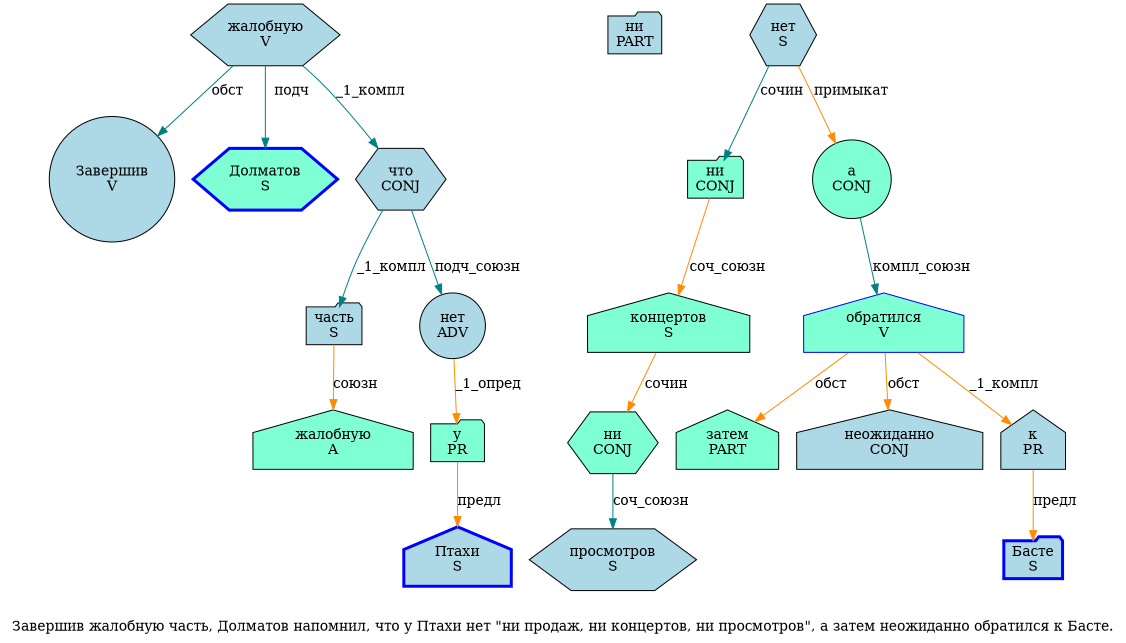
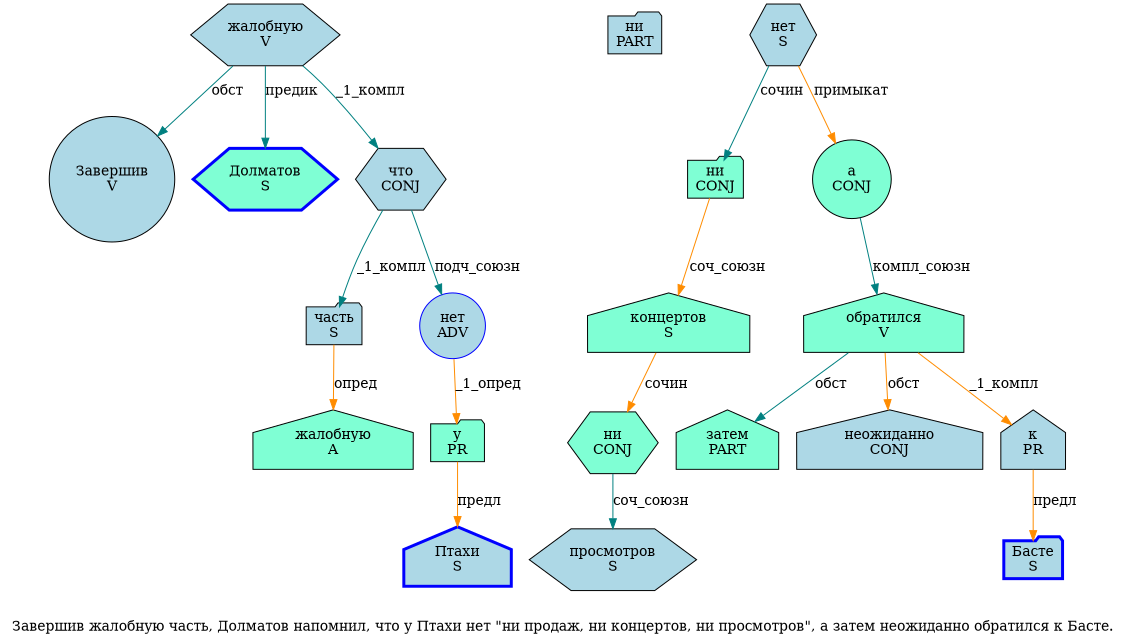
edge "жалобную V" -> "Долматов S": label "подч" -> "предик"
node "нет ADV": color black -> blue
node "обратился V": color blue -> black
edge "часть S" -> "жалобную A": label "союзн" -> "опред"
edge "обратился V" -> "затем PART": color darkorange -> teal
